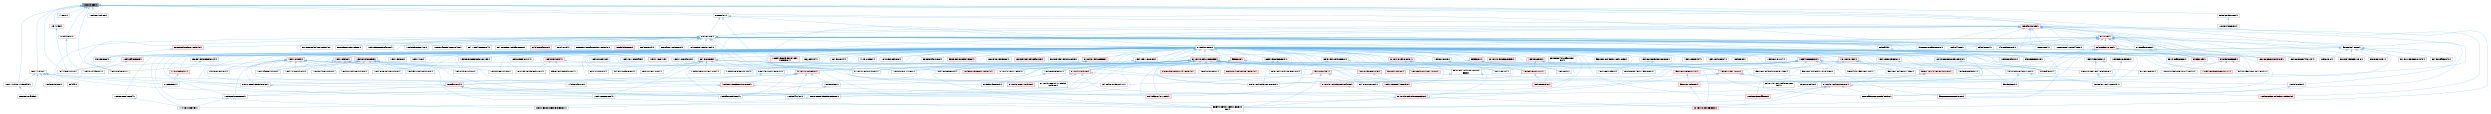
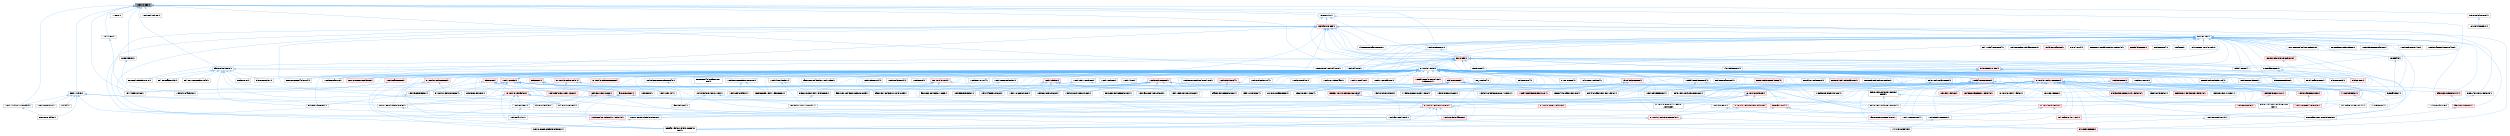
edge "MeshLocalParam.h" -> "BoxTypes.h": reversed
node "TransformMeshesTool.h": label "TransformMeshesTool.h" -> "Attribute.h"
node "MeshConnectedComponents3.h": label "MeshConnectedComponents3.h" -> "DynamicSubmesh3.h"
node "DynamicMeshSelector.h": label "DynamicMeshSelector.h" -> "SimpleShapeSet.h"
